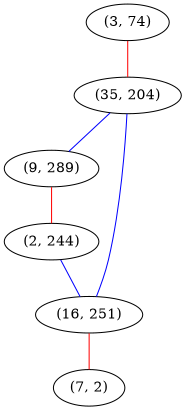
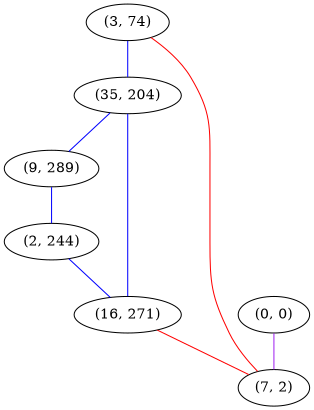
edge "(3, 74)" -- "(35, 204)": color red -> blue
edge "(3, 74)" -- "(7, 2)": added
edge "(9, 289)" -- "(2, 244)": color red -> blue
node "(16, 251)": label "(16, 251)" -> "(16, 271)"
node "(0, 0)": added
